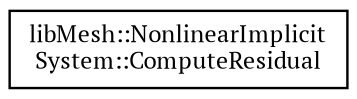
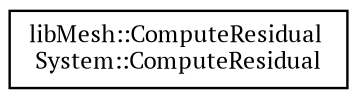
node "libMesh::NonlinearImplicit System::ComputeResidual": label "libMesh::NonlinearImplicit System::ComputeResidual" -> "libMesh::ComputeResidual System::ComputeResidual"
